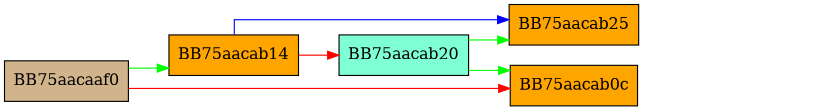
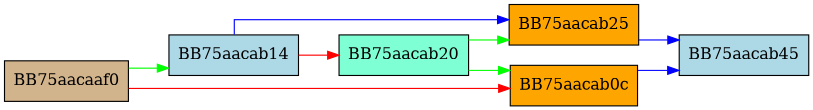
node "BB75aacab14": fillcolor orange -> lightblue
node "BB75aacab45": added
